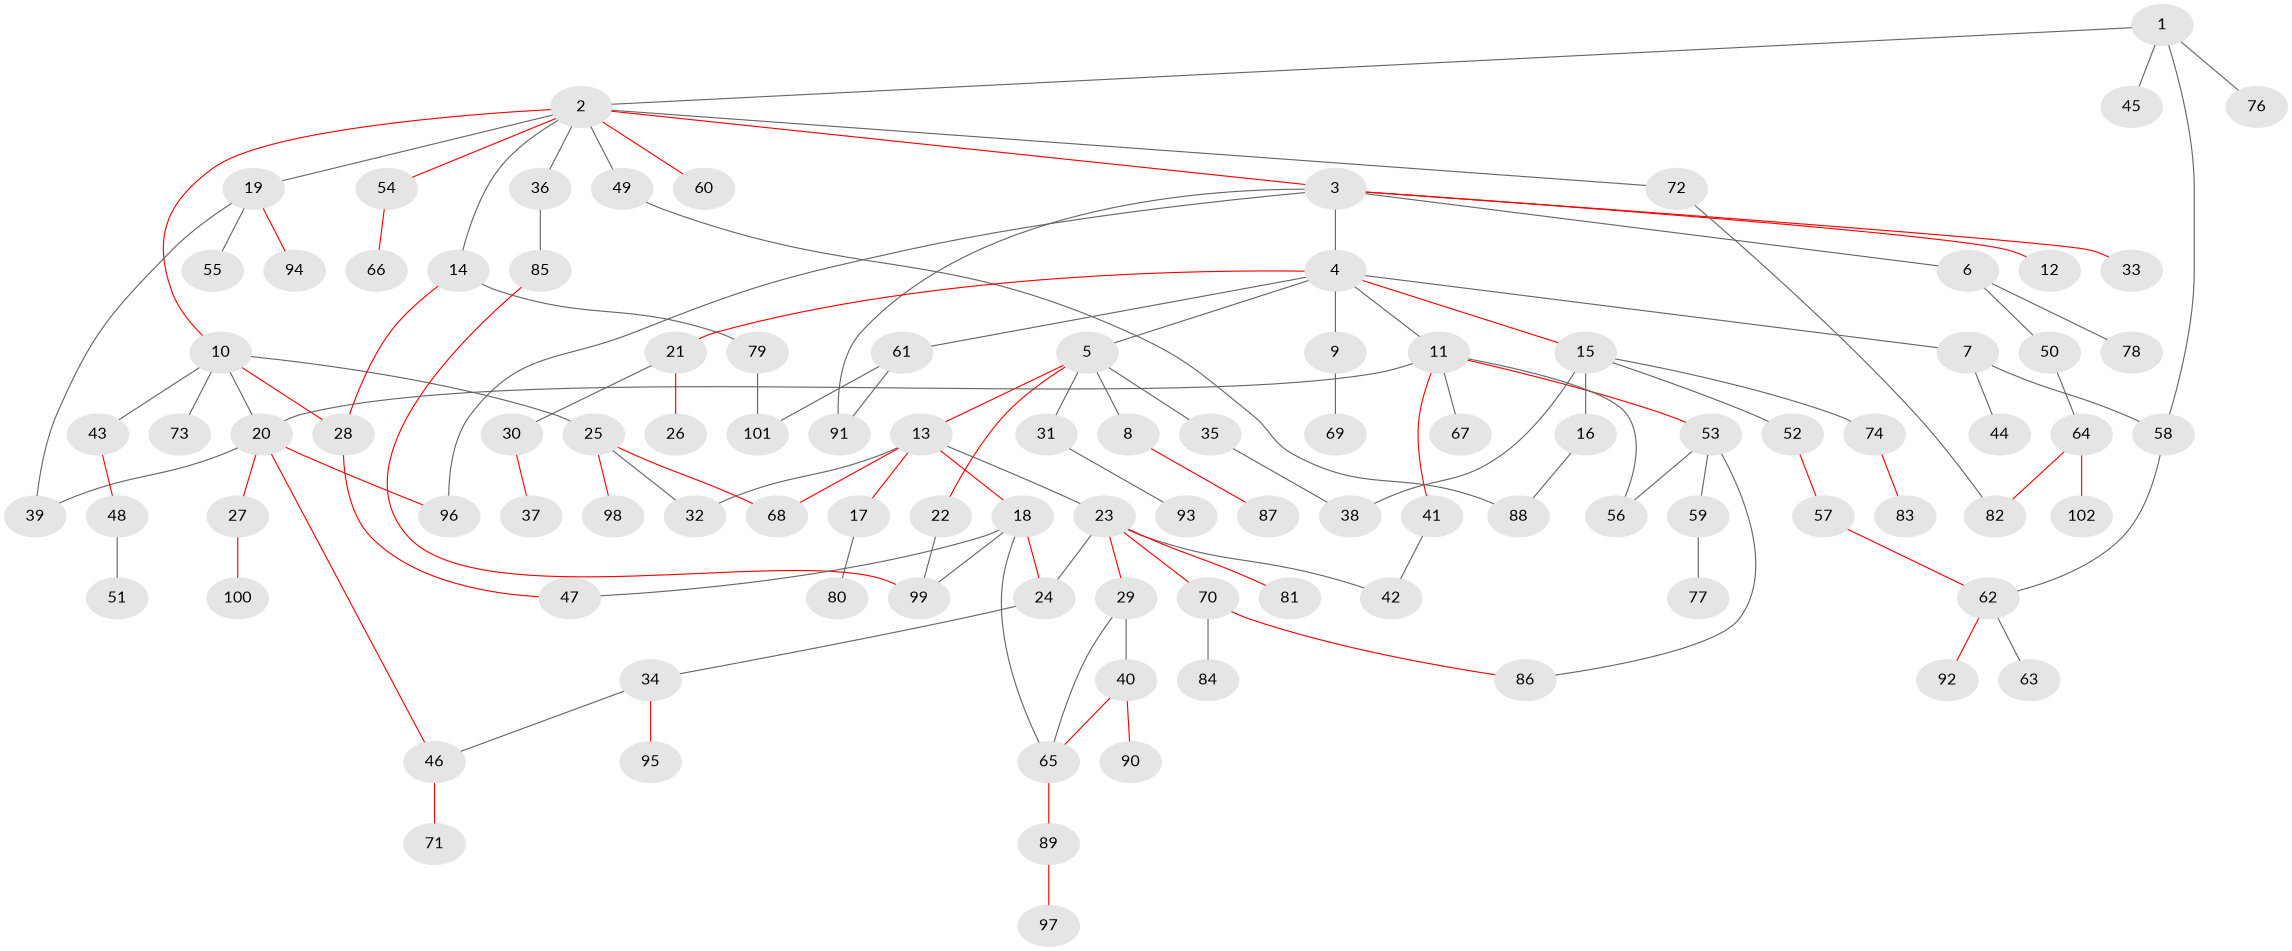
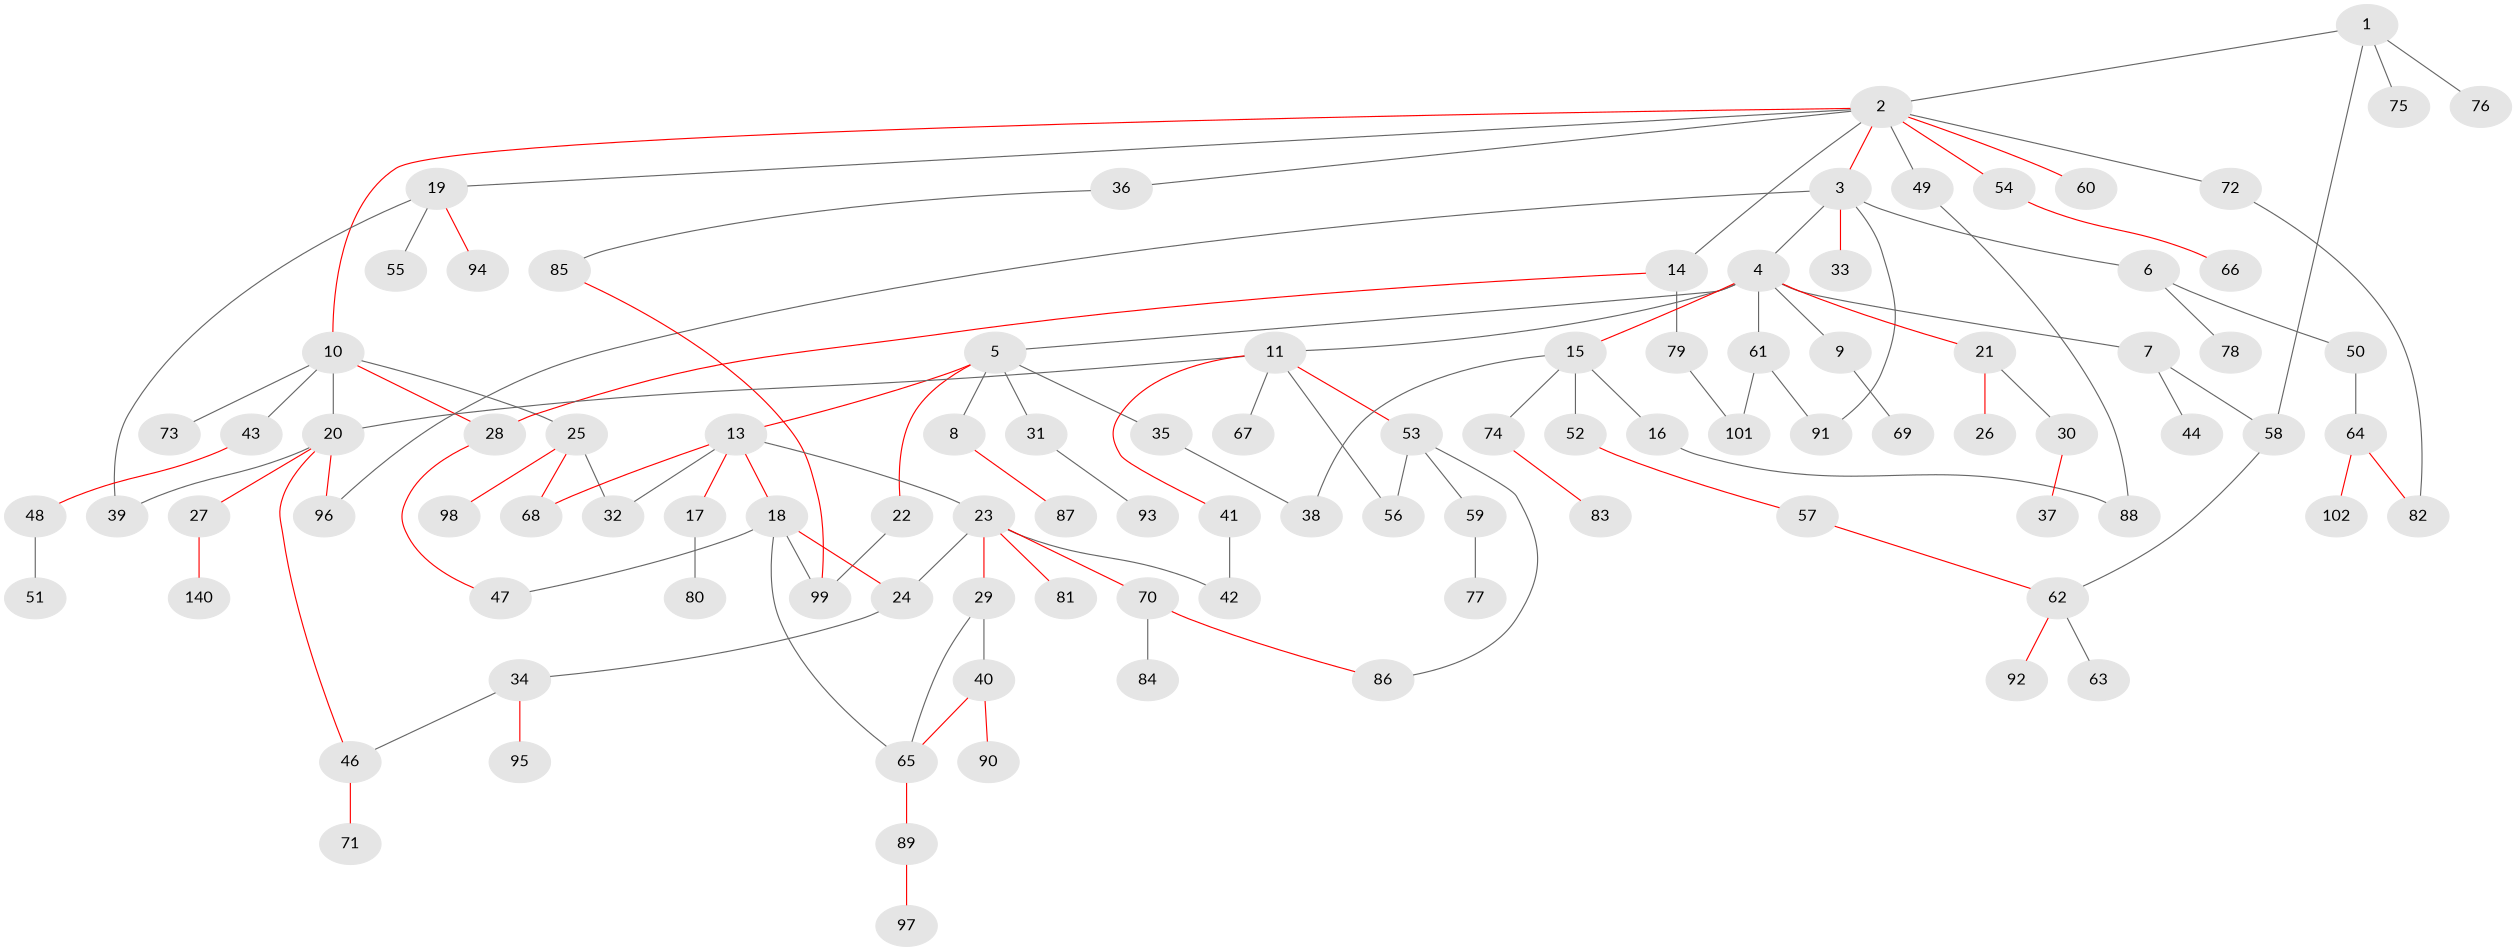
node "45": label "45" -> "75"
node "12": removed
node "100": label "100" -> "140"
